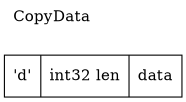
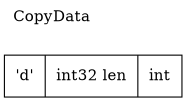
node "'d'": text "data" -> "int"
